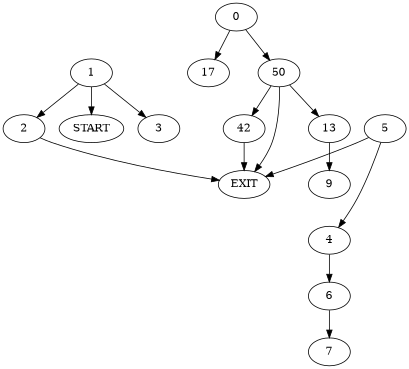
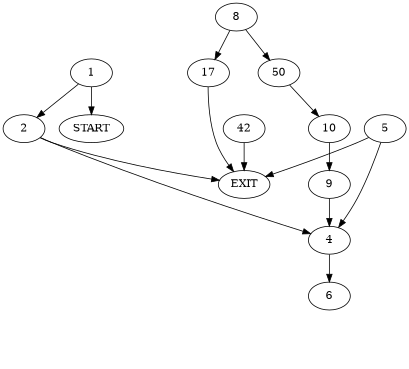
node "0": label "0" -> "8"
edge "50" -> "42": removed
edge "50" -> "EXIT": now "17" -> "EXIT"
node "3": removed
node "13": label "13" -> "10"
edge "2" -> "4": added
edge "9" -> "4": added
node "7": removed
